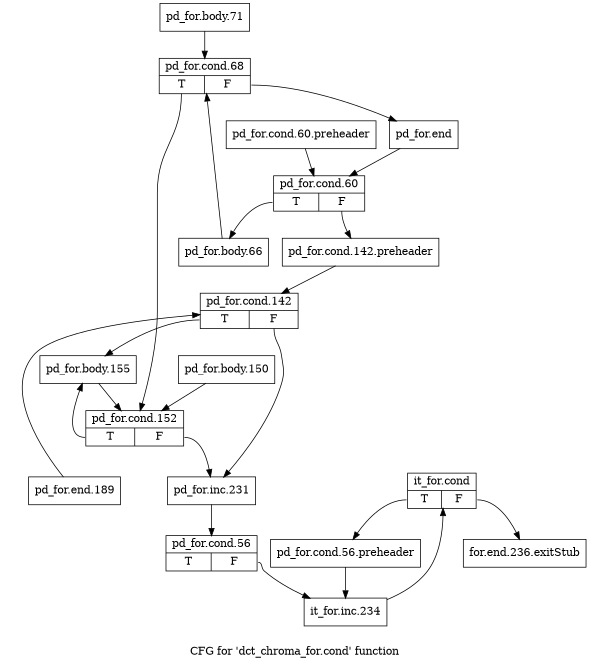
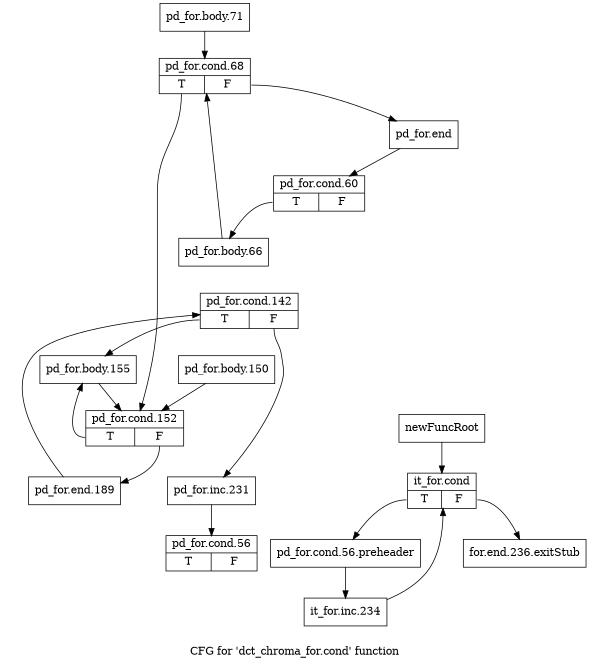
node "pd_for.cond.60.preheader": removed
node "pd_for.cond.142.preheader": removed
node "newFuncRoot": added
edge "pd_for.cond.152" -> "pd_for.inc.231": now "pd_for.cond.152" -> "pd_for.end.189"
edge "pd_for.cond.56" -> "it_for.inc.234": removed
